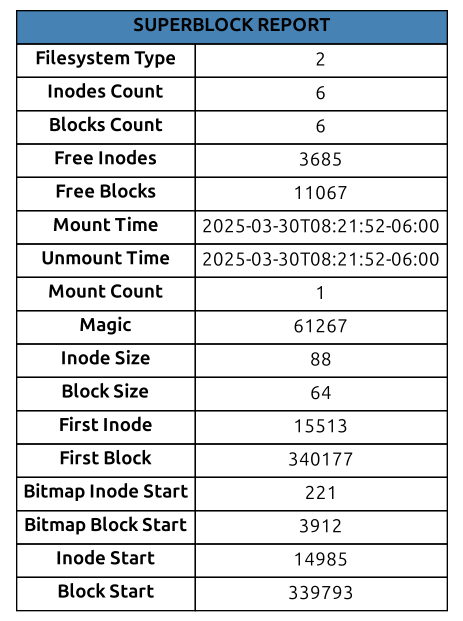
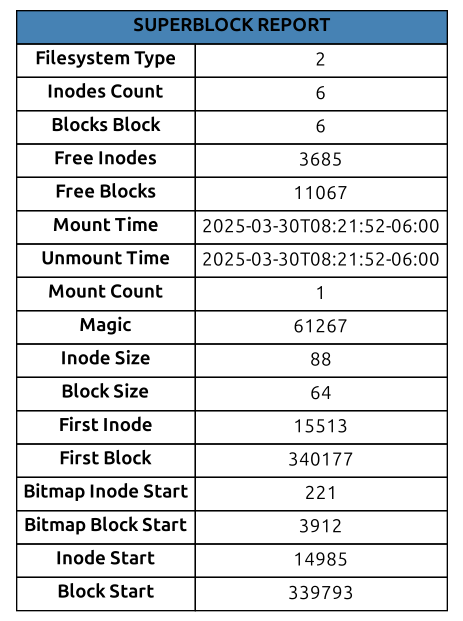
node "SUPERBLOCK REPORT": text "Blocks Count" -> "Blocks Block"
